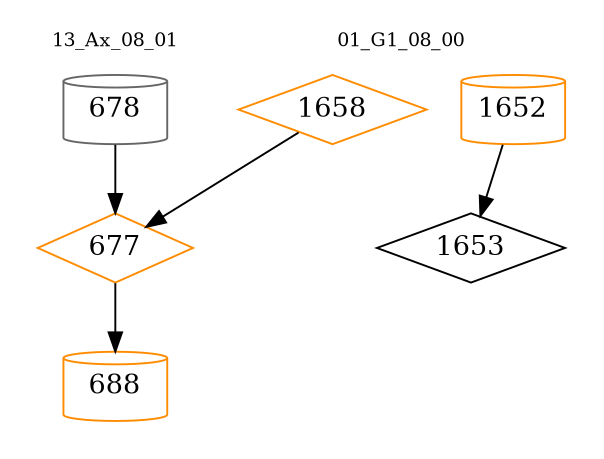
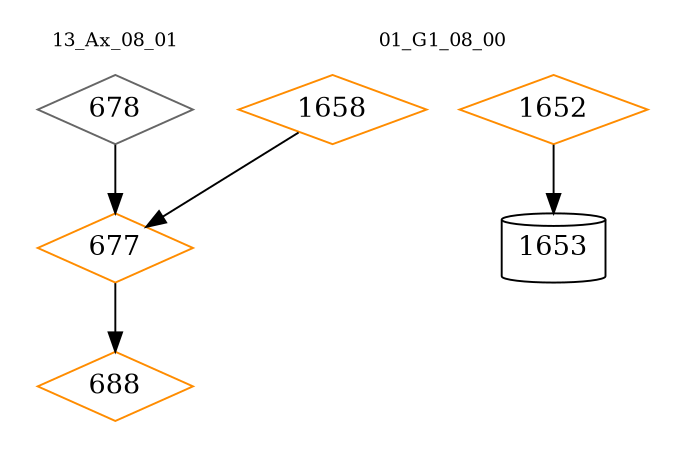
node "678": shape cylinder -> diamond
node "1652": shape cylinder -> diamond
node "1653": shape diamond -> cylinder
node "688": shape cylinder -> diamond
